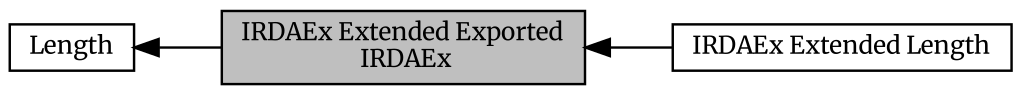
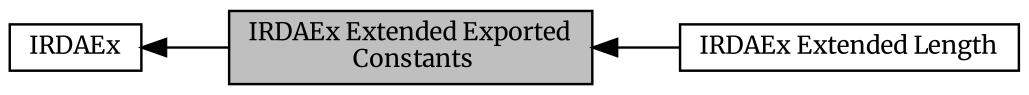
node "Length": label "Length" -> "IRDAEx"
node "IRDAEx Extended Exported IRDAEx": label "IRDAEx Extended Exported IRDAEx" -> "IRDAEx Extended Exported Constants"
